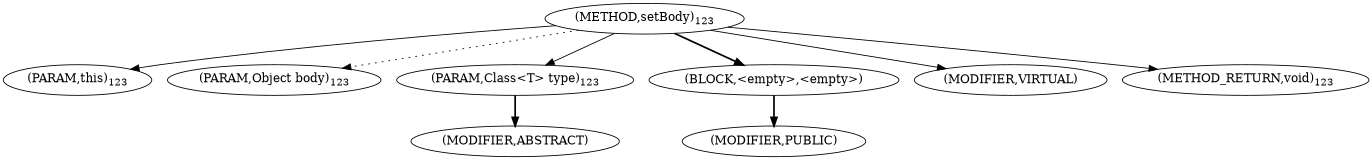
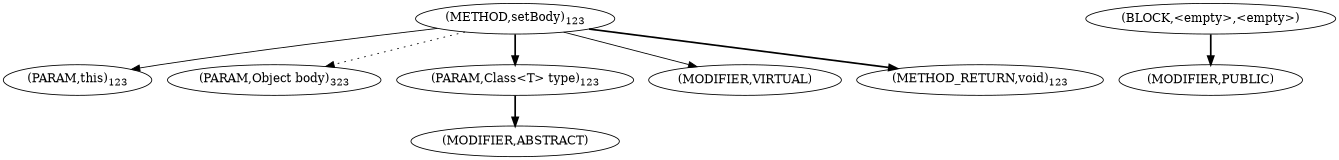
edge "(METHOD,setBody)" -> "(PARAM,Class<T> type)": style solid -> bold
edge "(METHOD,setBody)" -> "(BLOCK,<empty>,<empty>)": removed
edge "(METHOD,setBody)" -> "(METHOD_RETURN,void)": style solid -> bold
node "(PARAM,Object body)": text "123" -> "323"
